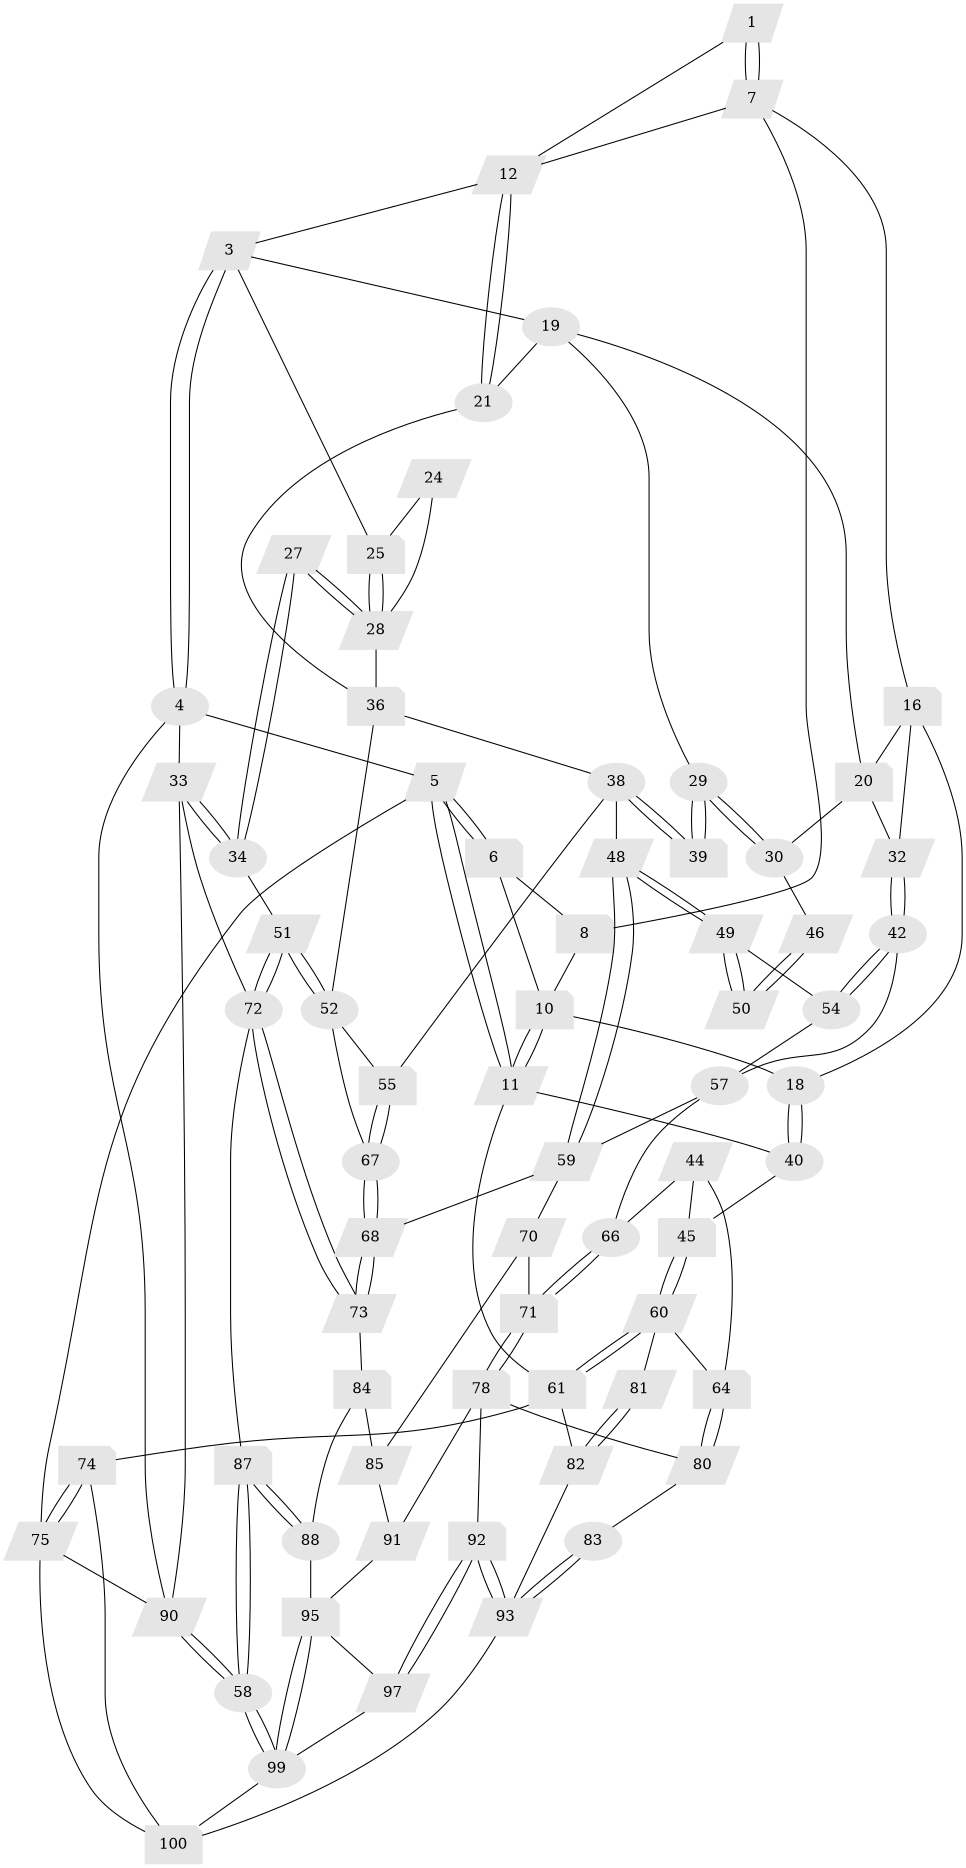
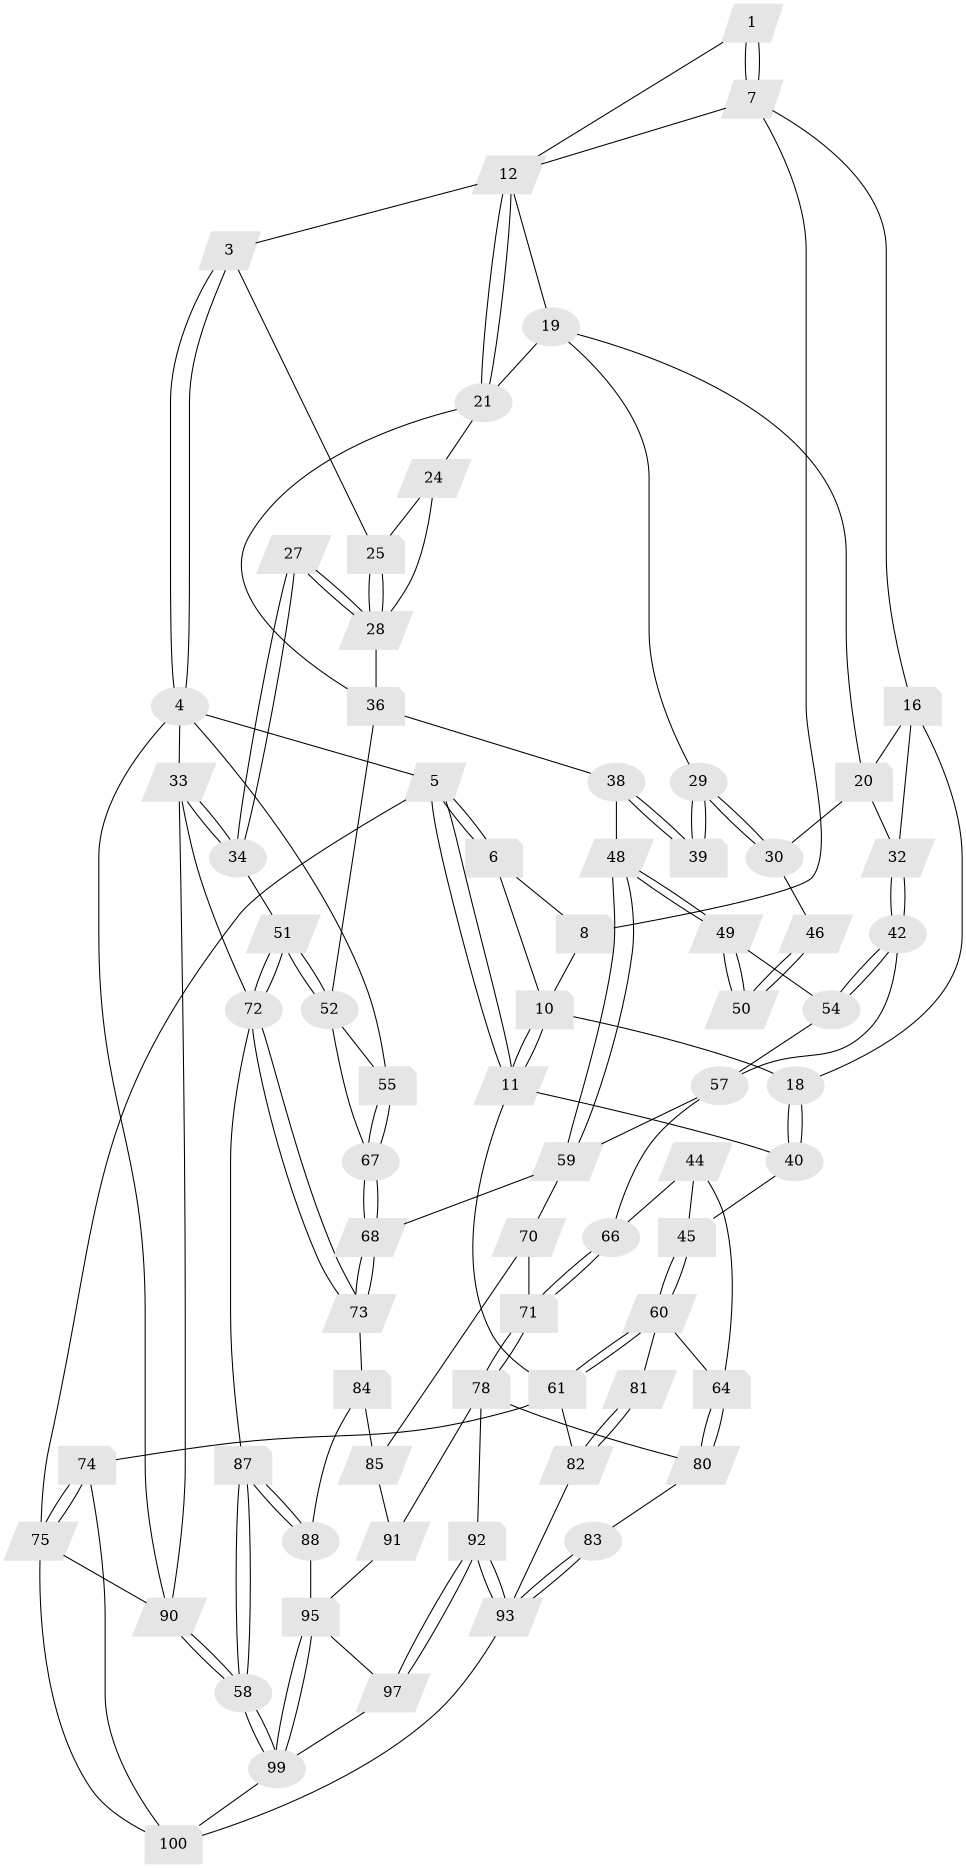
edge "3" -- "19": now "12" -- "19"
edge "21" -- "24": added
edge "38" -- "55": now "4" -- "55"
